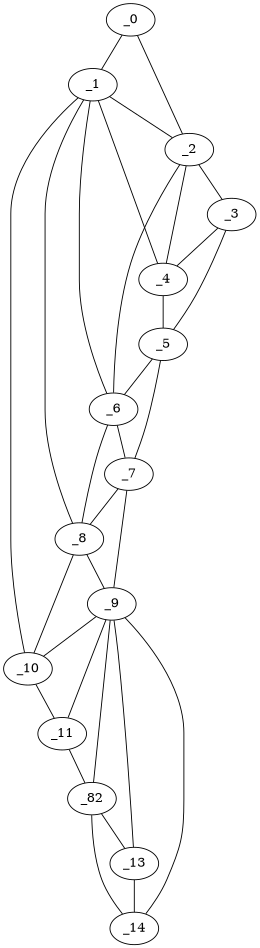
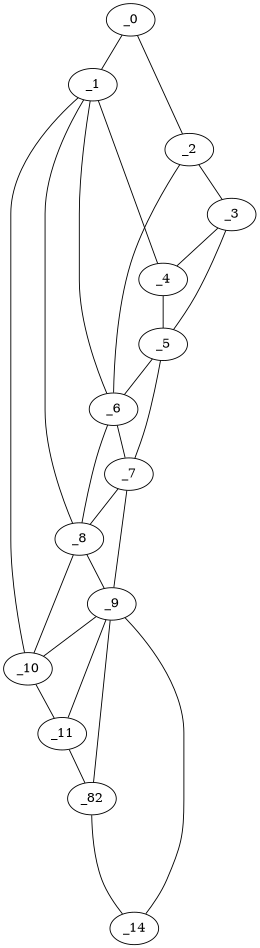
edge "_1" -- "_2": removed
edge "_2" -- "_4": removed
node "_13": removed
